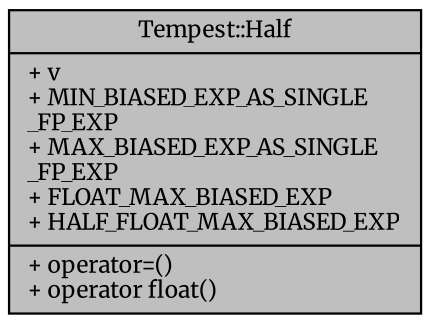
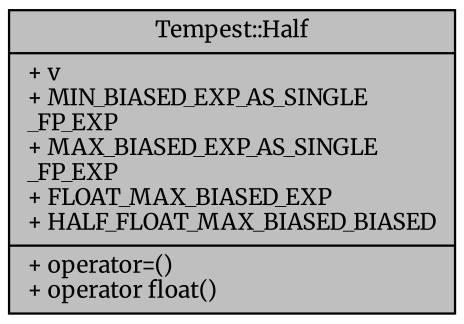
node "Tempest::Half": text "+ HALF_FLOAT_MAX_BIASED_EXP" -> "+ HALF_FLOAT_MAX_BIASED_BIASED"
